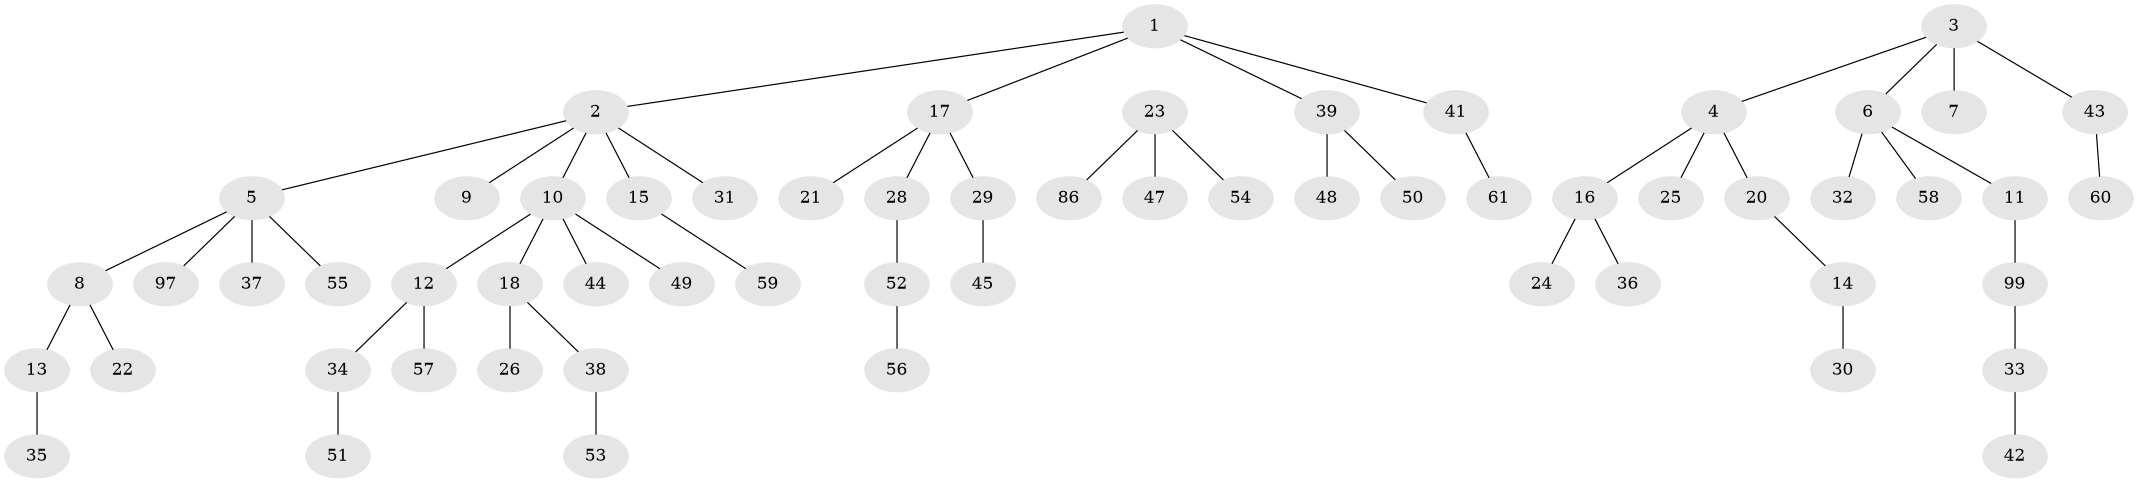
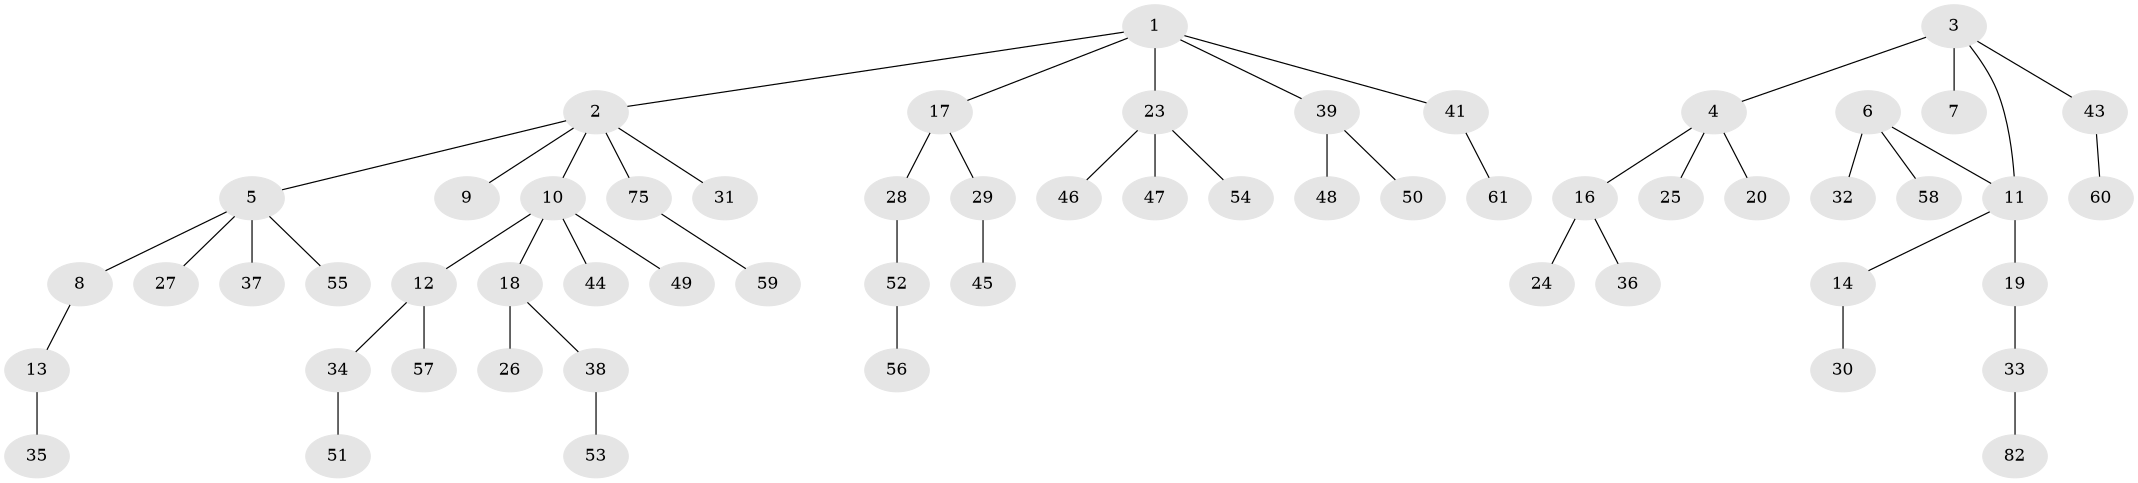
edge "1" -- "23": added
edge "3" -- "6": now "3" -- "11"
node "15": label "15" -> "75"
node "21": removed
node "86": label "86" -> "46"
edge "20" -- "14": now "11" -- "14"
node "97": label "97" -> "27"
node "99": label "99" -> "19"
node "22": removed
node "42": label "42" -> "82"
